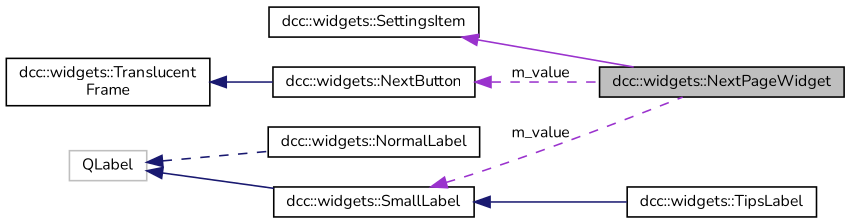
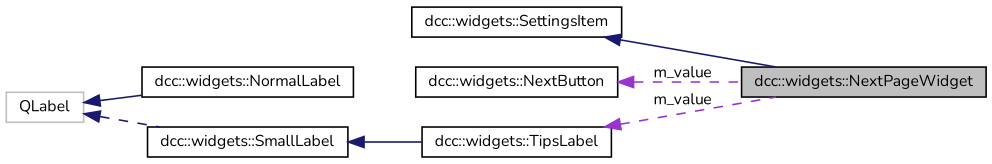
edge "dcc::widgets::NextPageWidget" -> "dcc::widgets::SettingsItem": color darkorchid3 -> midnightblue
node "dcc::widgets::Translucent Frame": removed
edge "dcc::widgets::NextPageWidget" -> "dcc::widgets::SmallLabel": now "dcc::widgets::NextPageWidget" -> "dcc::widgets::TipsLabel"
edge "dcc::widgets::NormalLabel" -> "QLabel": style dashed -> solid
edge "dcc::widgets::SmallLabel" -> "QLabel": style solid -> dashed
